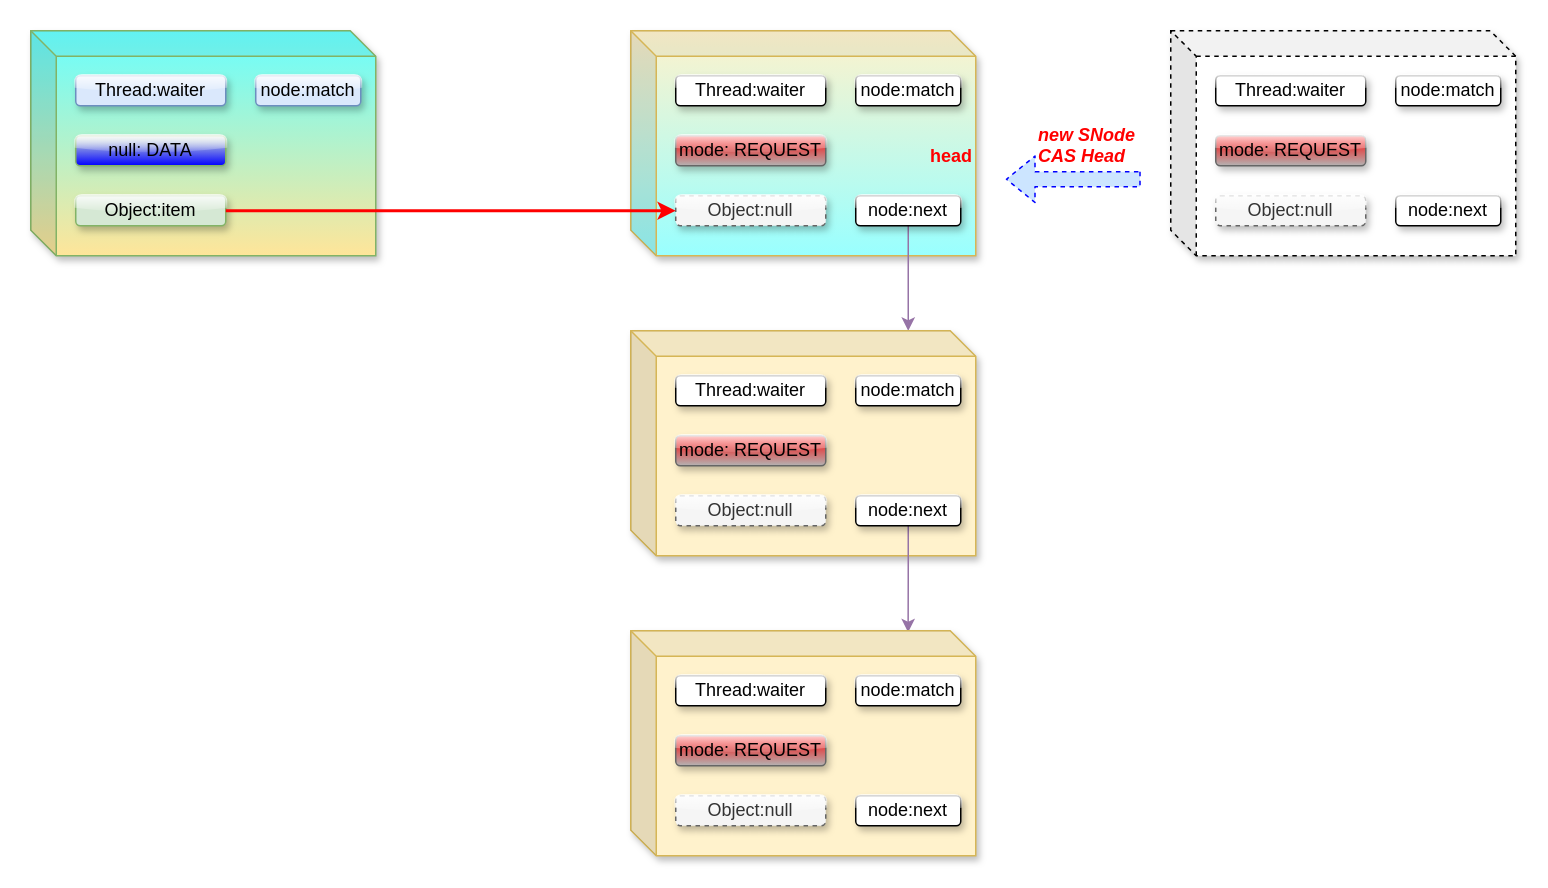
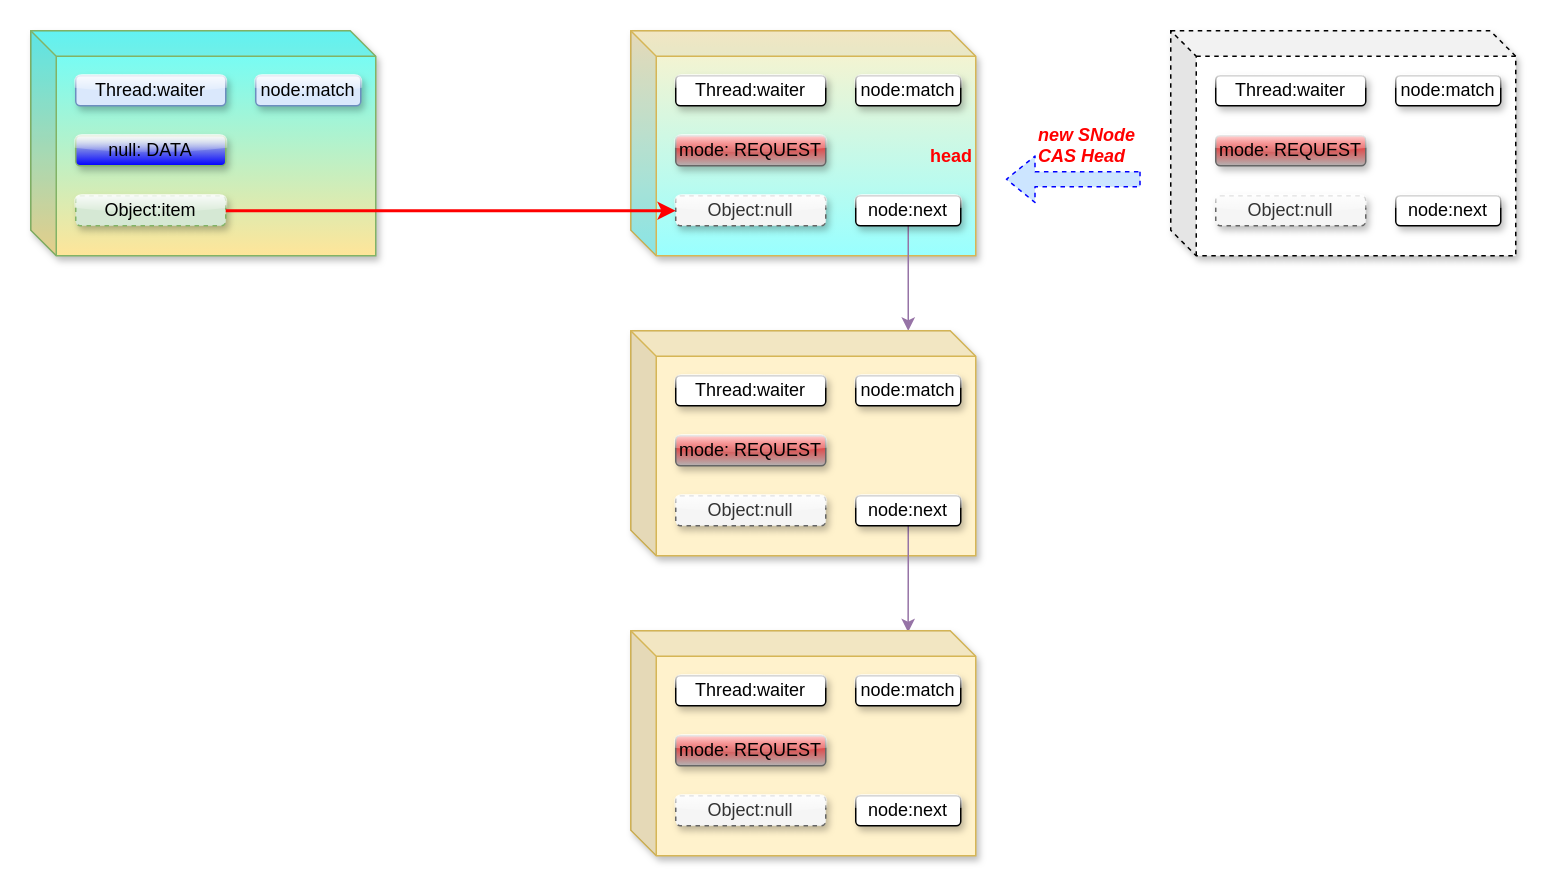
node "Object:item": style solid -> dashed
